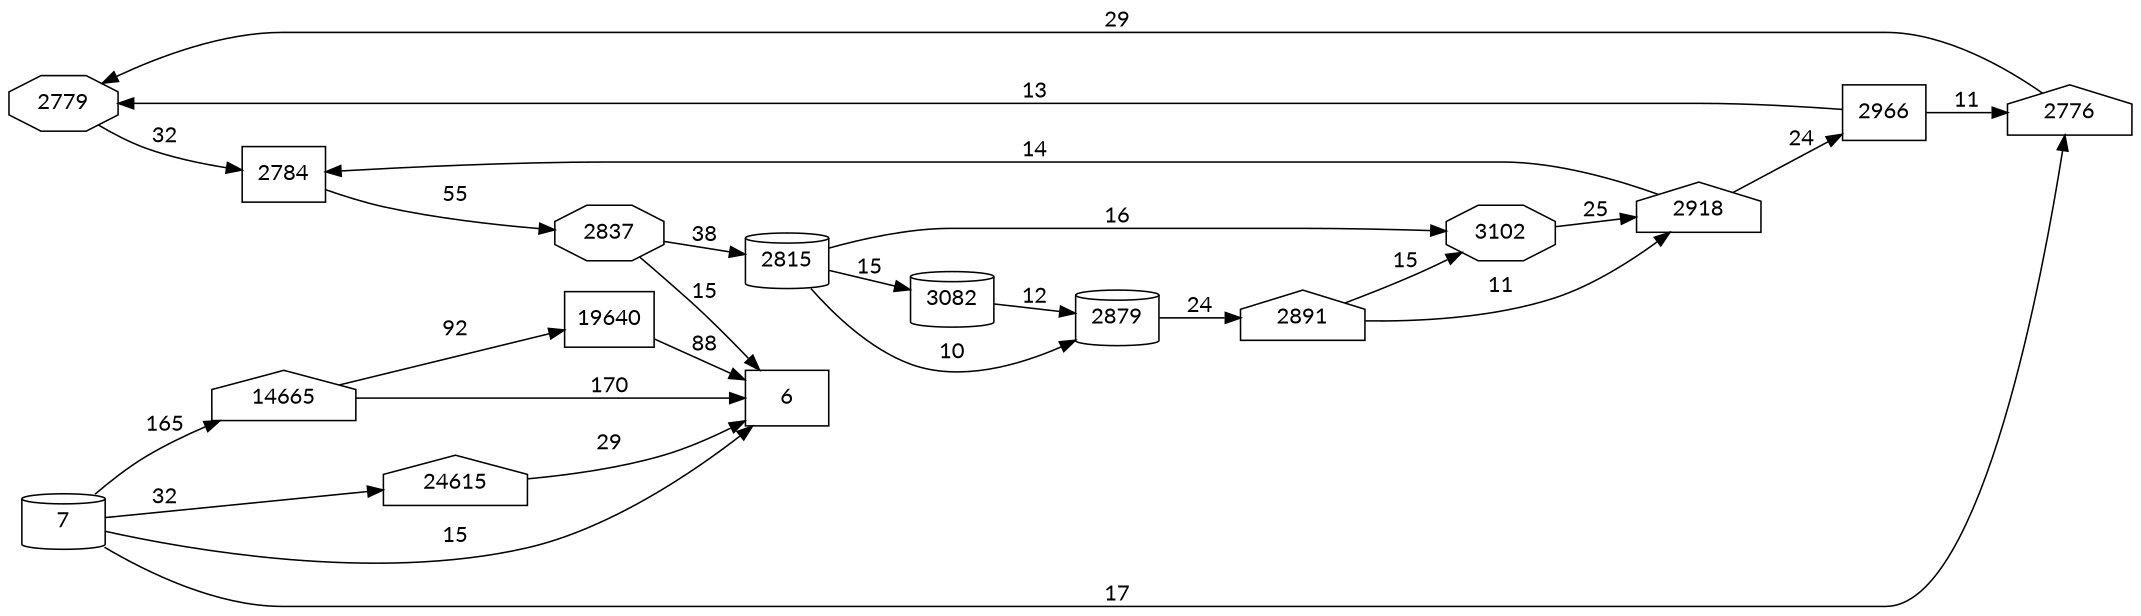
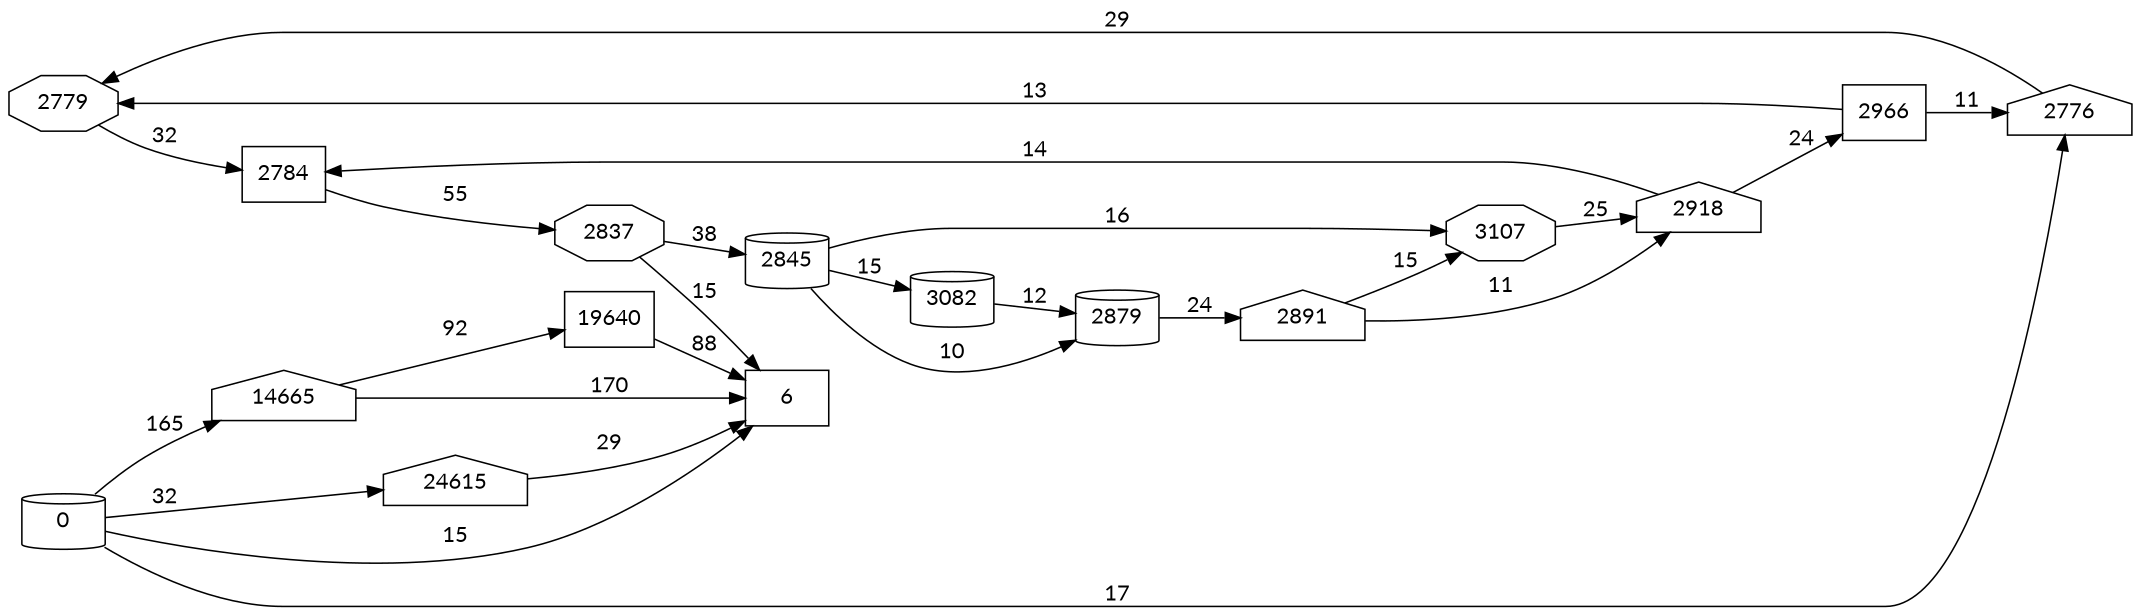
node "3102": label "3102" -> "3107"
node "2815": label "2815" -> "2845"
node "7": label "7" -> "0"
